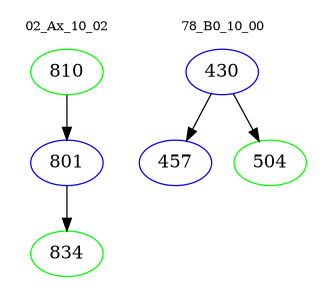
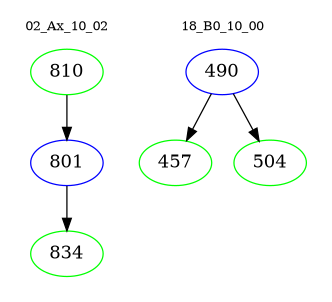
cluster "78_B0_10_00": label "78_B0_10_00" -> "18_B0_10_00"
node "430": label "430" -> "490"
node "457": color blue -> green
